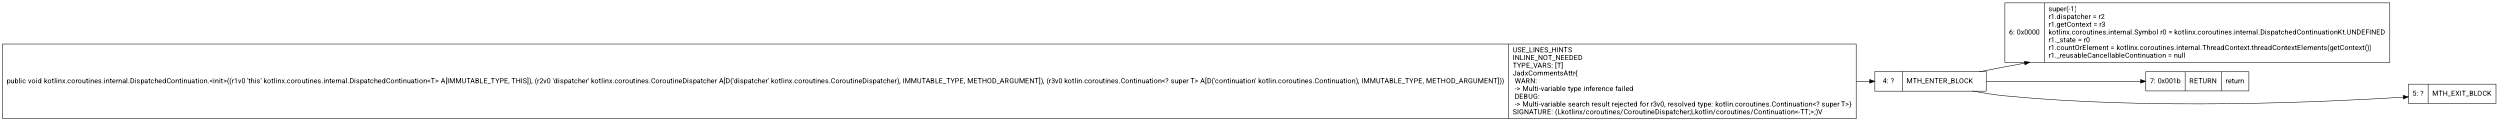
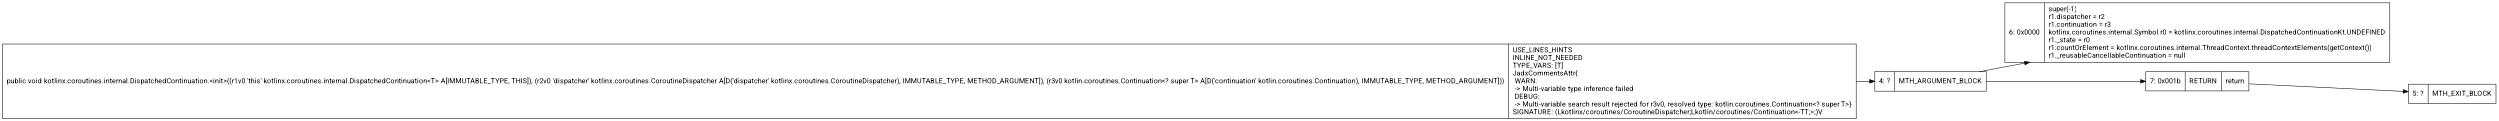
node "6: 0x0000": text "r1.getContext = r3" -> "r1.continuation = r3"
node "4: ?": text "MTH_ENTER_BLOCK" -> "MTH_ARGUMENT_BLOCK"
edge "4: ?" -> "5: ?": now "7: 0x001b" -> "5: ?"
